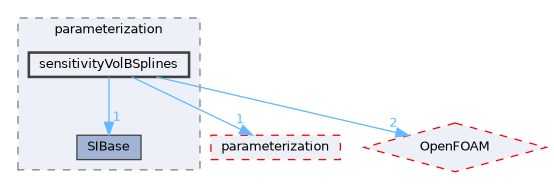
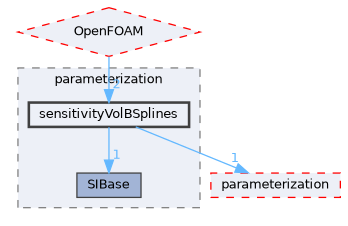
edge "sensitivityVolBSplines" -> "OpenFOAM": reversed
